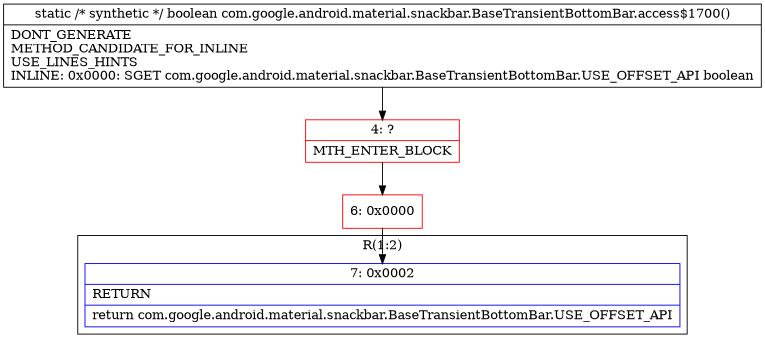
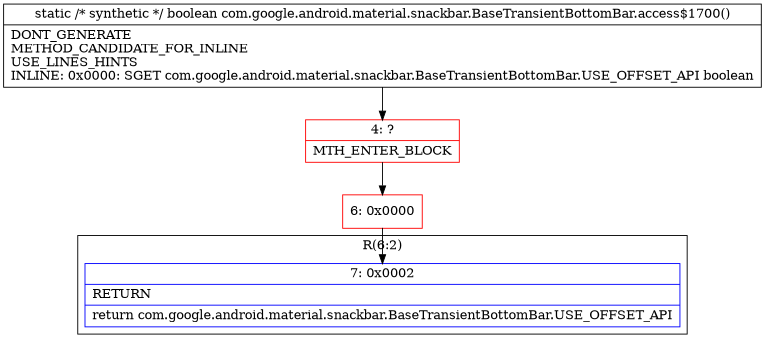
cluster "R(1:2)": label "R(1:2)" -> "R(6:2)"
